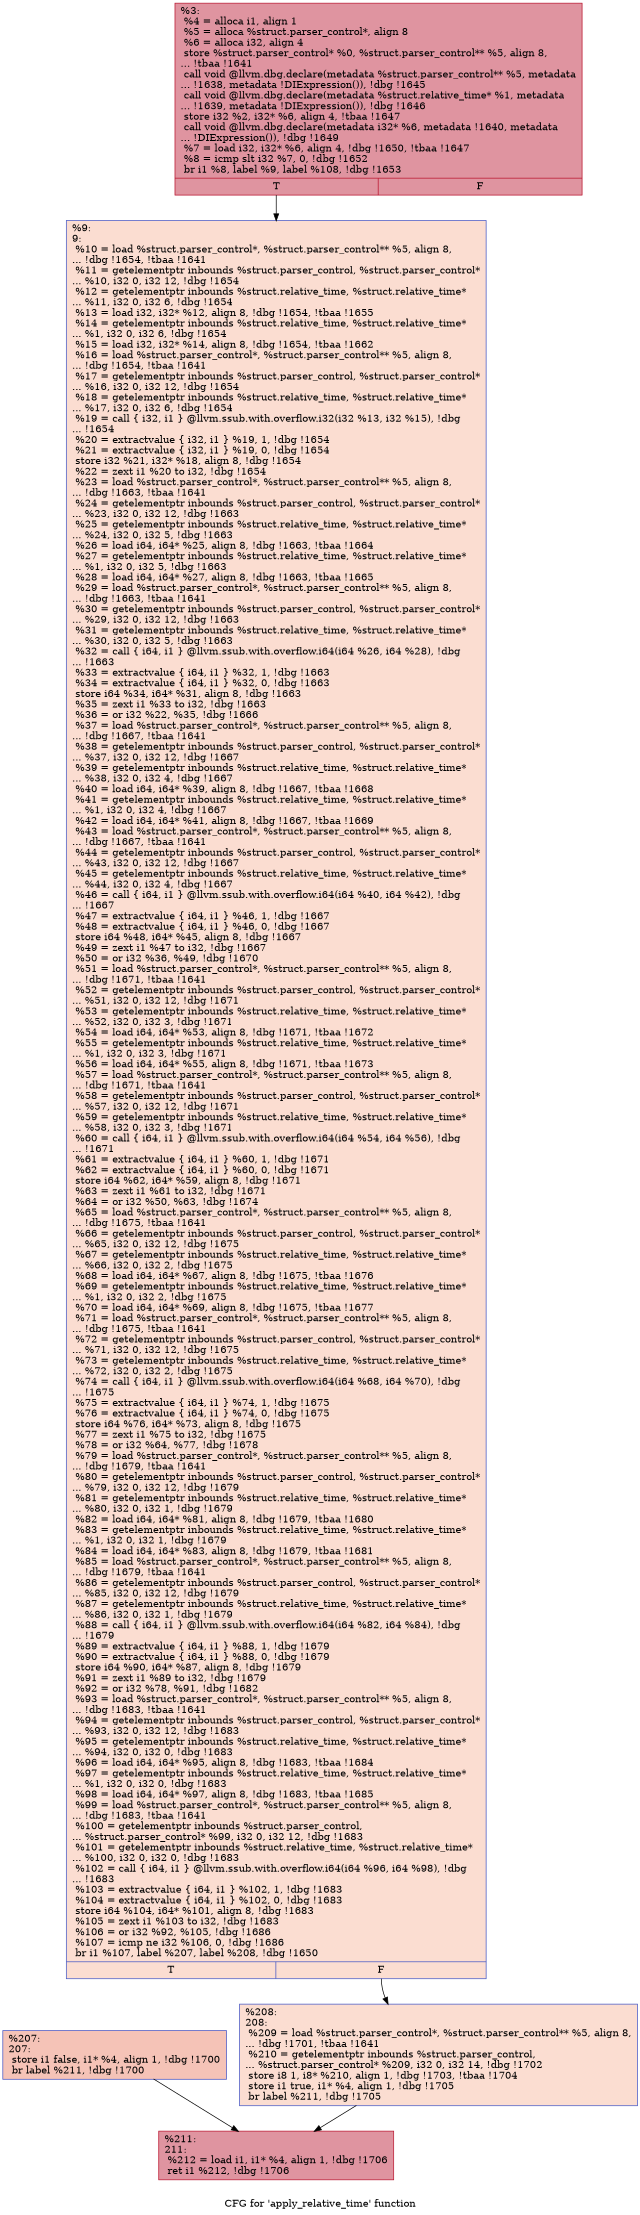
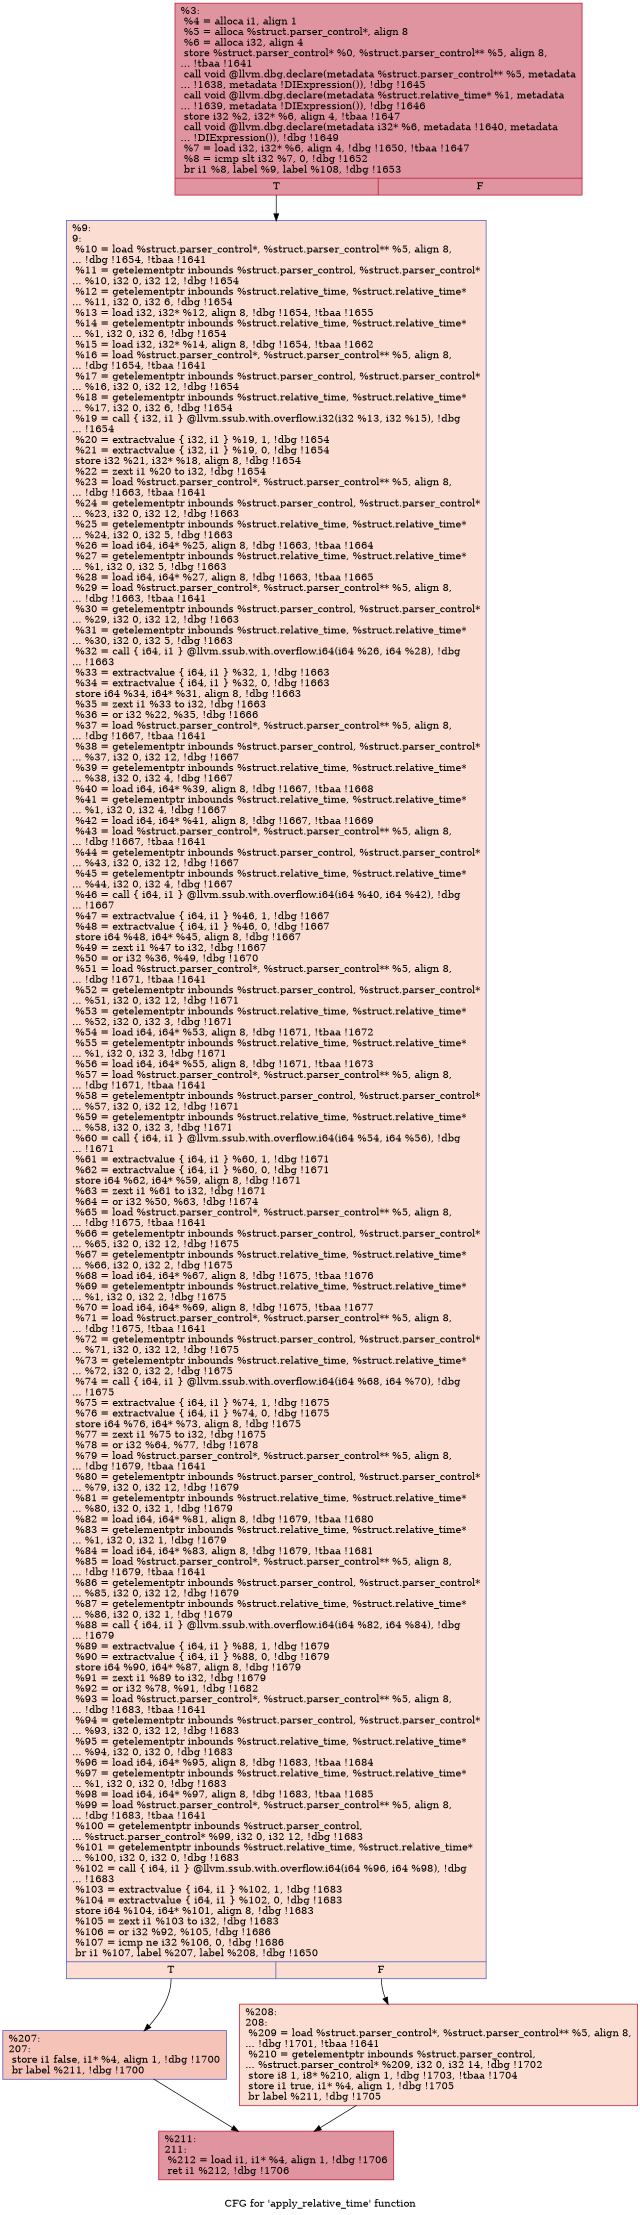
edge "%9:" -> "%207:": added
node "%208:": color #3d50c3ff -> #b70d28ff
